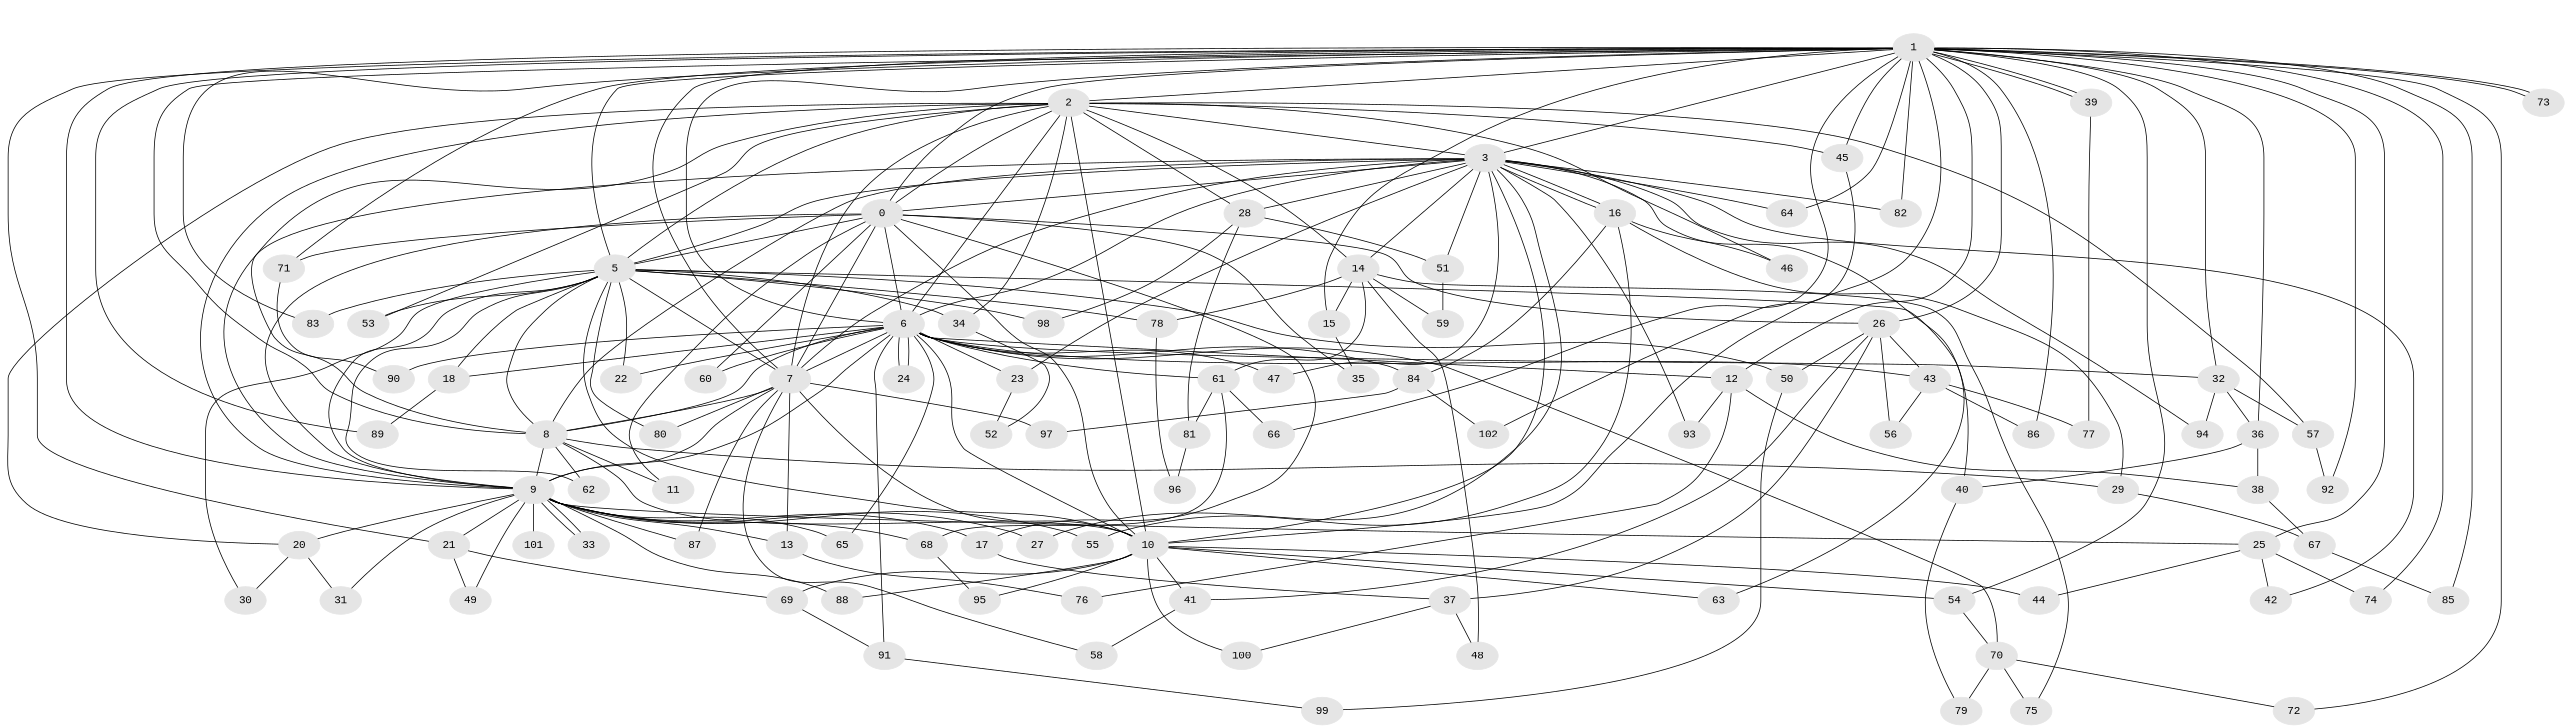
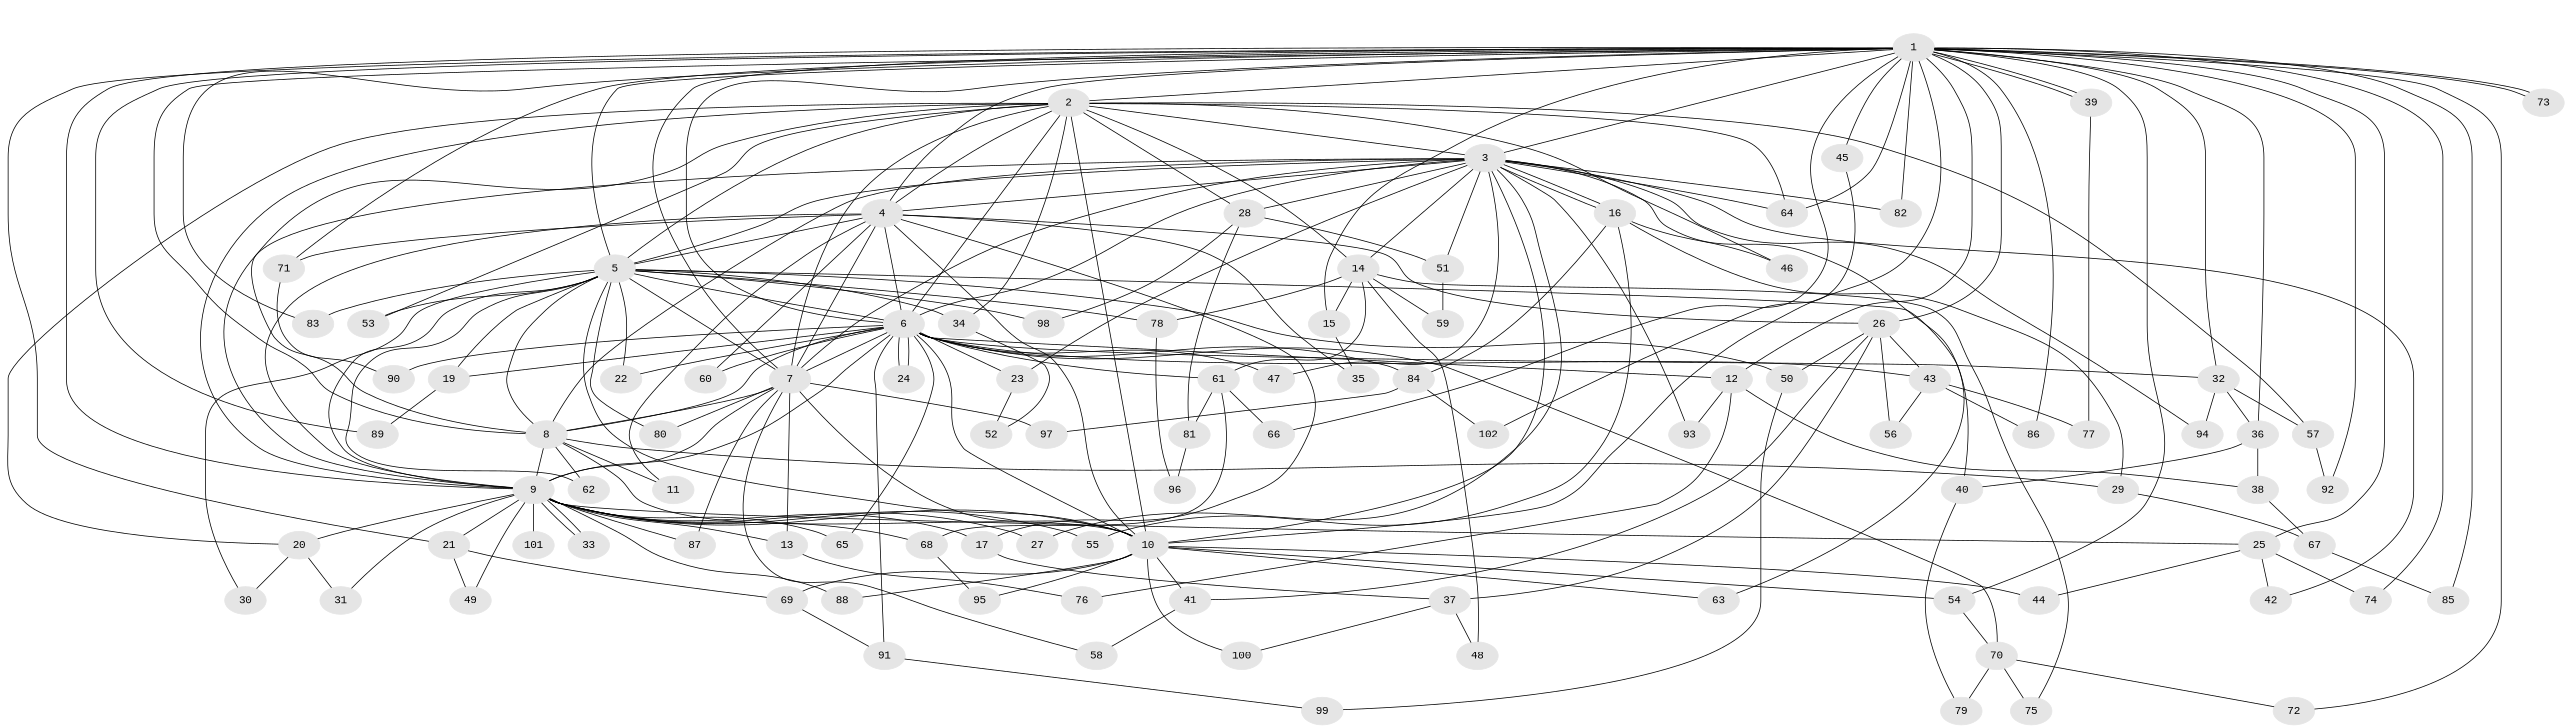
edge "2" -- "45": now "2" -- "64"
node "0": label "0" -> "4"
edge "5" -- "6": added
node "18": label "18" -> "19"
edge "9" -- "10": added
